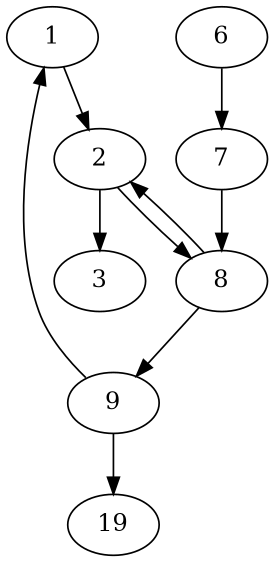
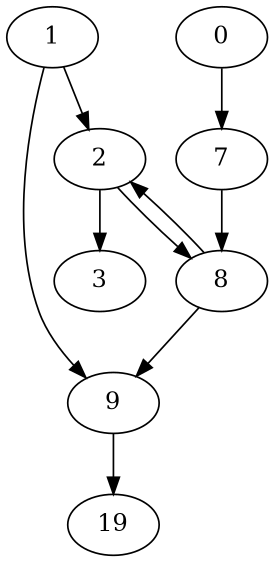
node "6": label "6" -> "0"
edge "9" -> "1": reversed
